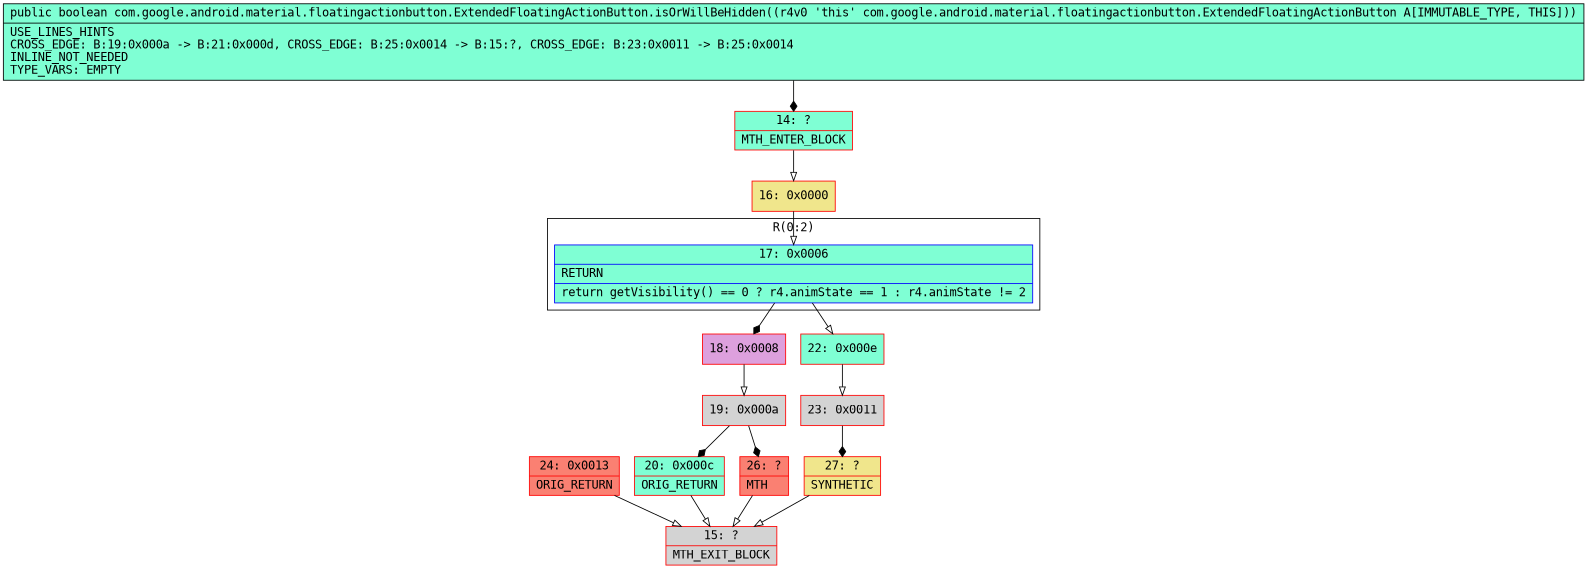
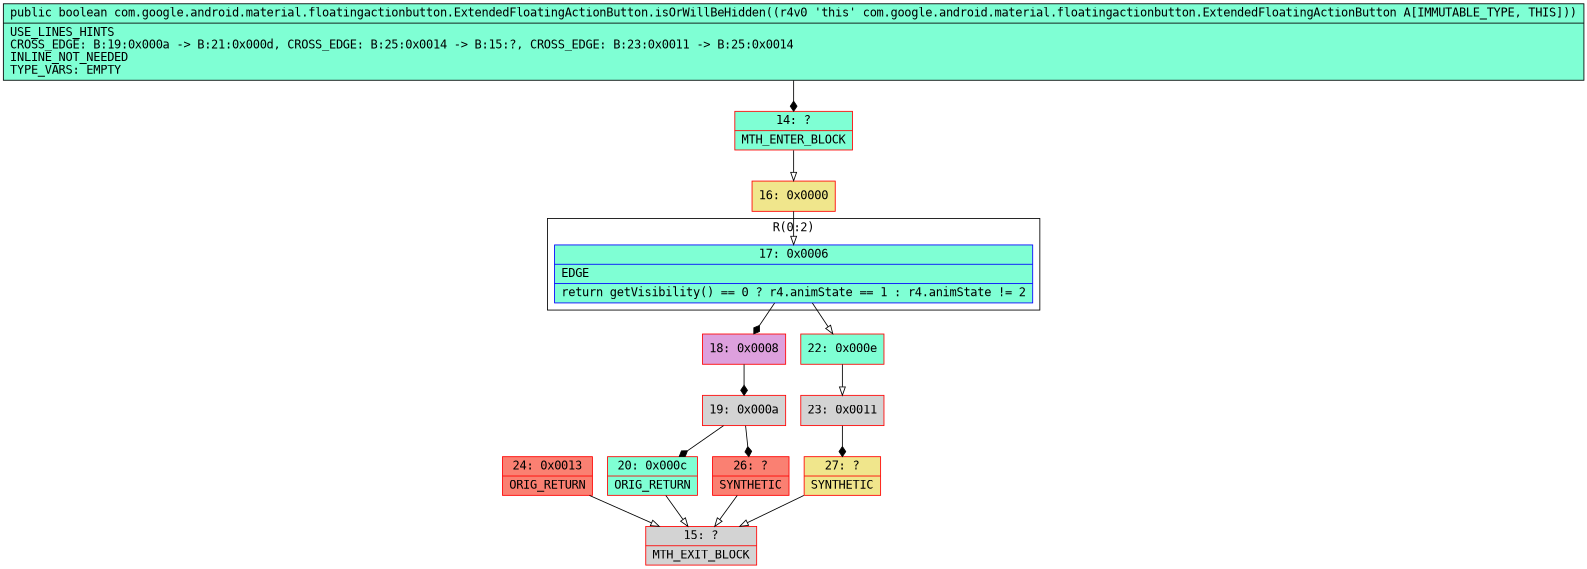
node "17: 0x0006": text "RETURN" -> "EDGE"
edge "18: 0x0008" -> "19: 0x000a": arrowhead onormal -> diamond
node "26: ?": text "MTH" -> "SYNTHETIC"
